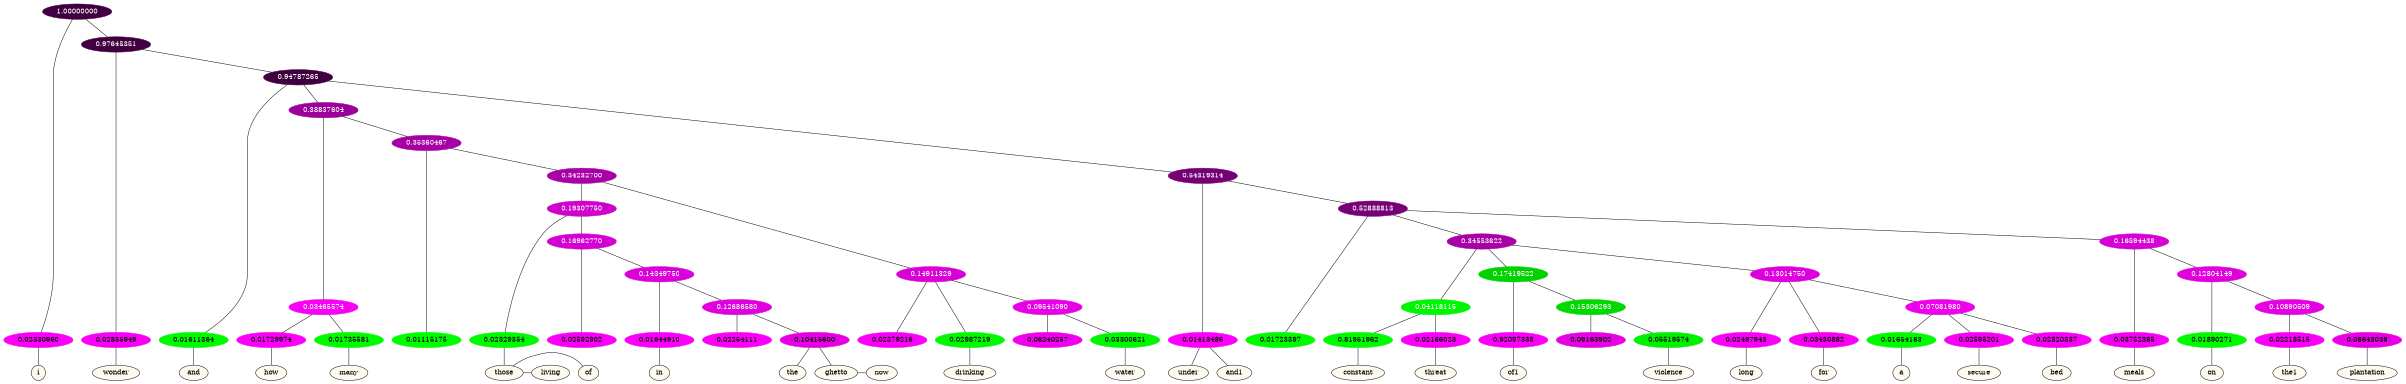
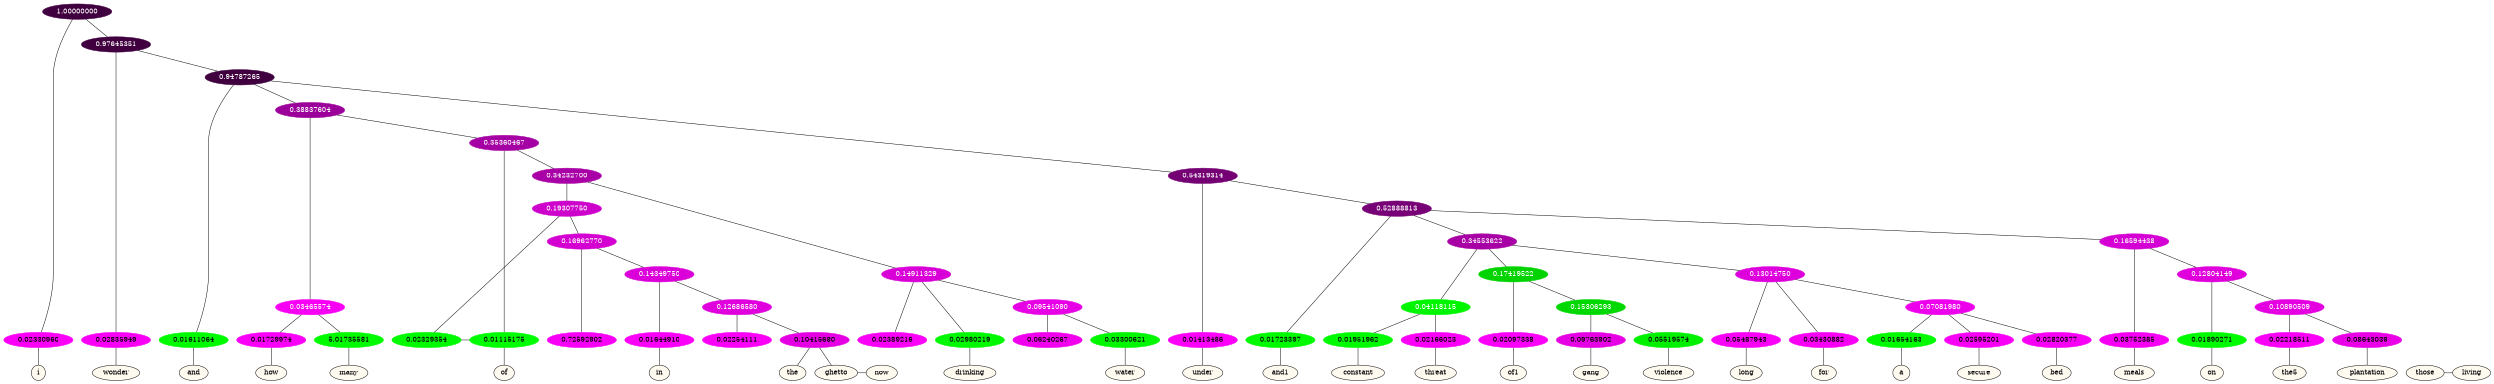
node "0.01611364": label "0.01611364" -> "0.01611064"
node "0.01735581": label "0.01735581" -> "5.01735581"
node "0.02592902": label "0.02592902" -> "0.72592902"
node "0.10415600": label "0.10415600" -> "0.10415680"
node "0.02379216": label "0.02379216" -> "0.02389216"
node "0.02987219": label "0.02987219" -> "0.02980219"
node "0.06240257": label "0.06240257" -> "0.06240267"
node "0.81951962": label "0.81951962" -> "0.01951962"
node "0.92097338": label "0.92097338" -> "0.02097338"
node "0.09163902": label "0.09163902" -> "0.09763902"
node "0.02487943": label "0.02487943" -> "0.05487943"
node "0.02820337": label "0.02820337" -> "0.02820377"
node "0.02218515": label "0.02218515" -> "0.02218511"
edge "those" -- "of": now "0.01115175" -- "of"
edge "0.02329354" -- "those": now "0.02329354" -- "0.01115175"
edge "0.01413486" -- "and1": now "0.01723397" -- "and1"
node "gang": added
node "the1": label "the1" -> "the5"
